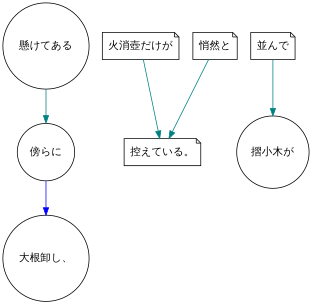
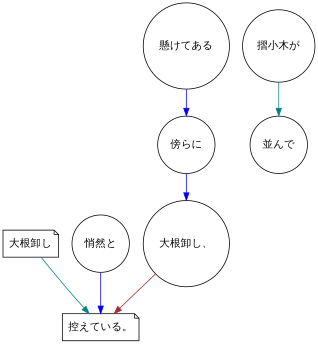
node "火消壺だけが": label "火消壺だけが" -> "大根卸し"
node "悄然と": shape note -> circle
node "並んで": shape note -> circle
edge "並んで" -> "摺小木が": reversed
edge "悄然と" -> "控えている。": color teal -> blue
edge "懸けてある" -> "傍らに": color teal -> blue
edge "大根卸し、" -> "控えている。": added
